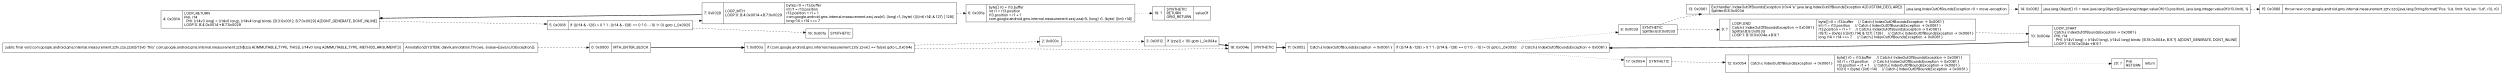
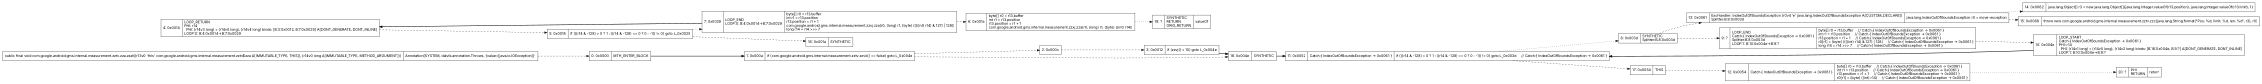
edge "14: 0x0062" -> "15: 0x0088": now "13: 0x0061" -> "15: 0x0088"
node "7: 0x0029": text "LOOP_MTH" -> "LOOP_END"
edge "11: 0x0052" -> "17: 0x0054": style dotted -> dashed
node "17: 0x0054": text "SYNTHETIC" -> "THIS"
